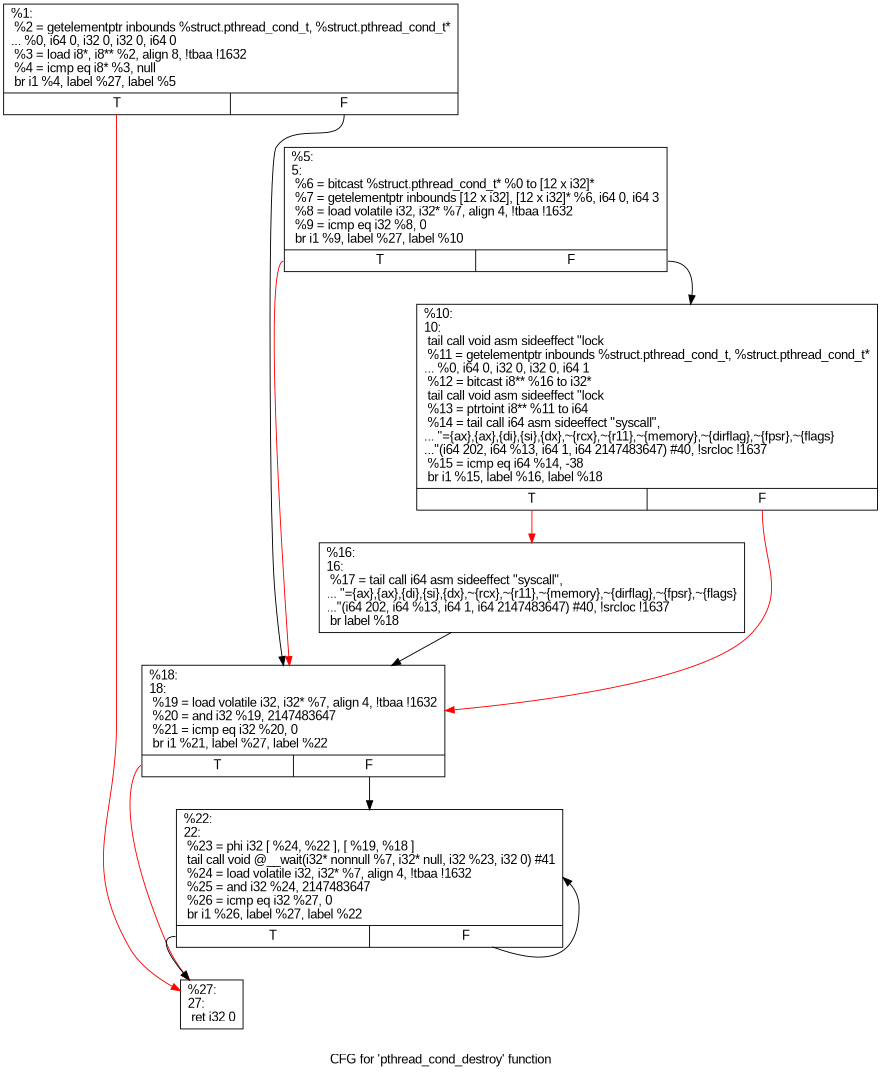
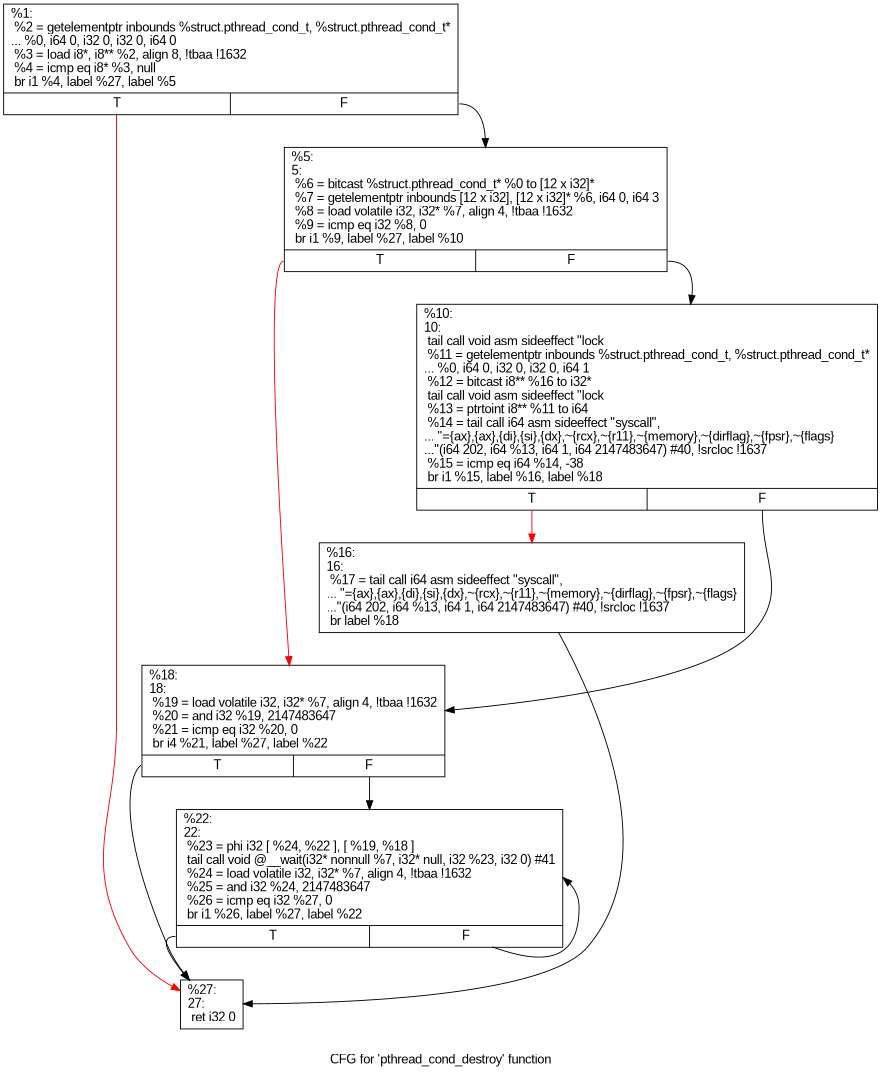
edge "%1:" -> "%18:": now "%1:" -> "%5:"
edge "%16:" -> "%18:": now "%16:" -> "%27:"
edge "%10:" -> "%18:": color red -> black
node "%18:": text "br i1 %21, label %27, label %22" -> "br i4 %21, label %27, label %22"
edge "%18:" -> "%27:": color red -> black
